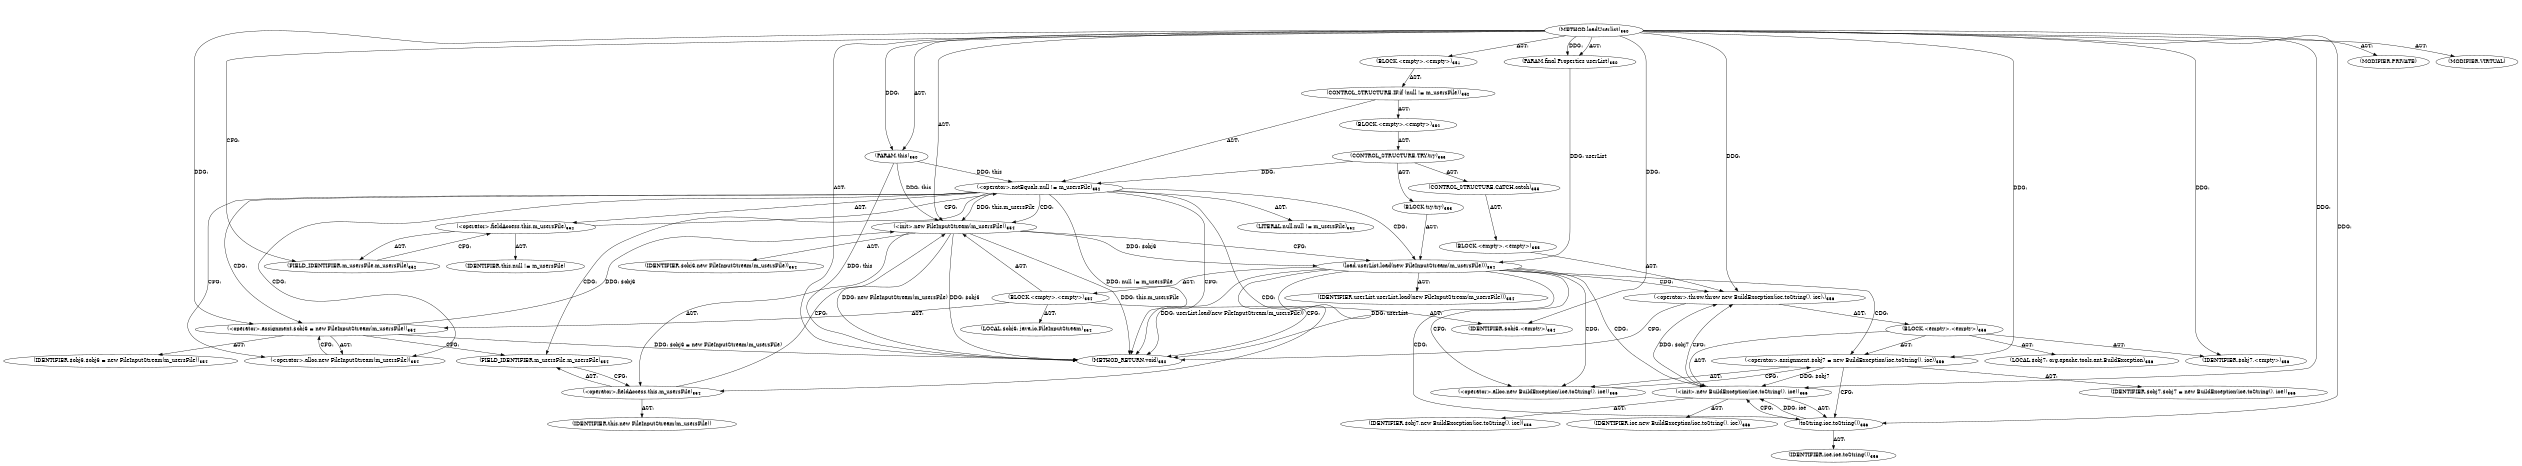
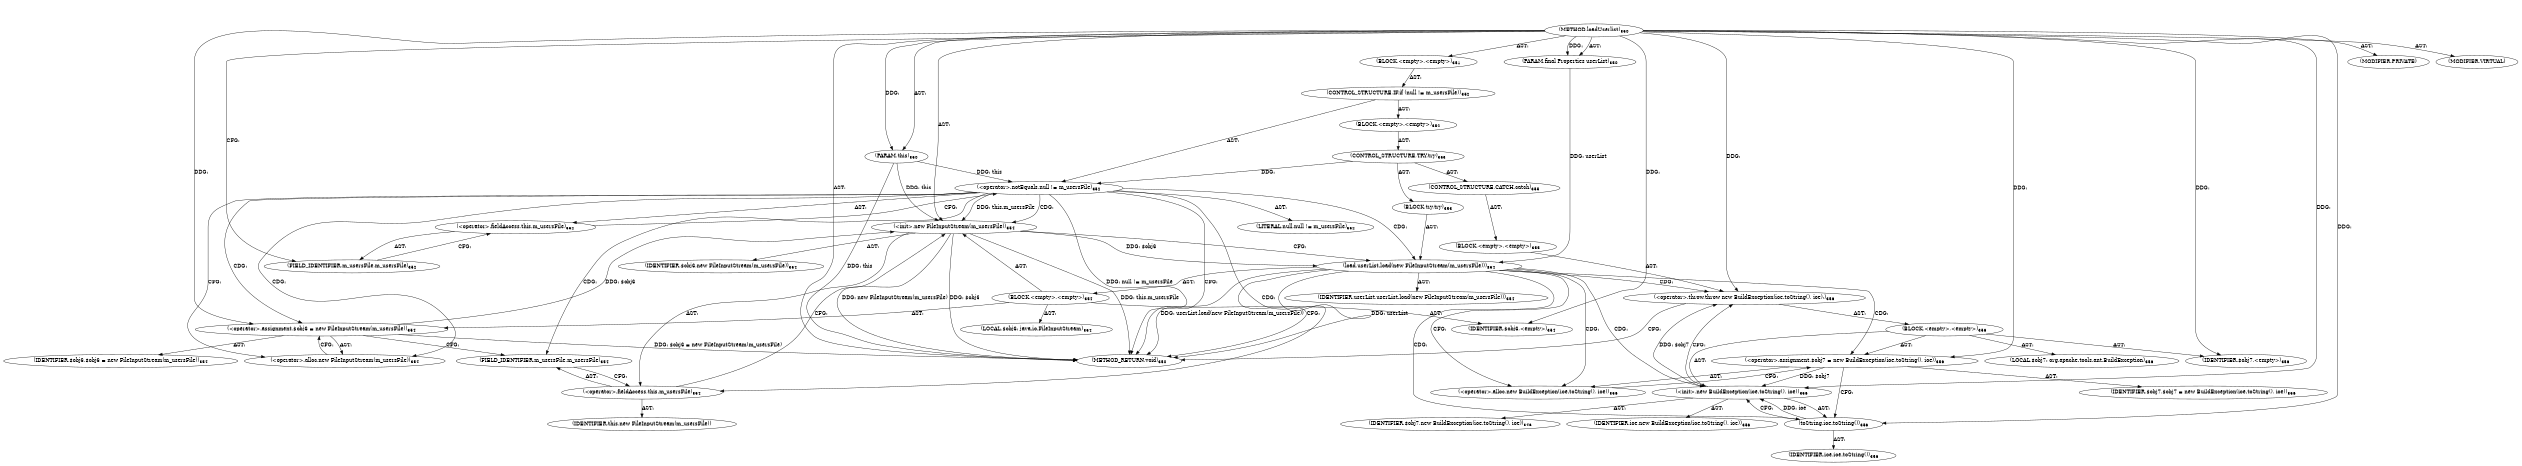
node "(IDENTIFIER,this,null != m_usersFile)": removed
node "(IDENTIFIER,$obj7,new BuildException(ioe.toString(), ioe))": text "356" -> "346"
